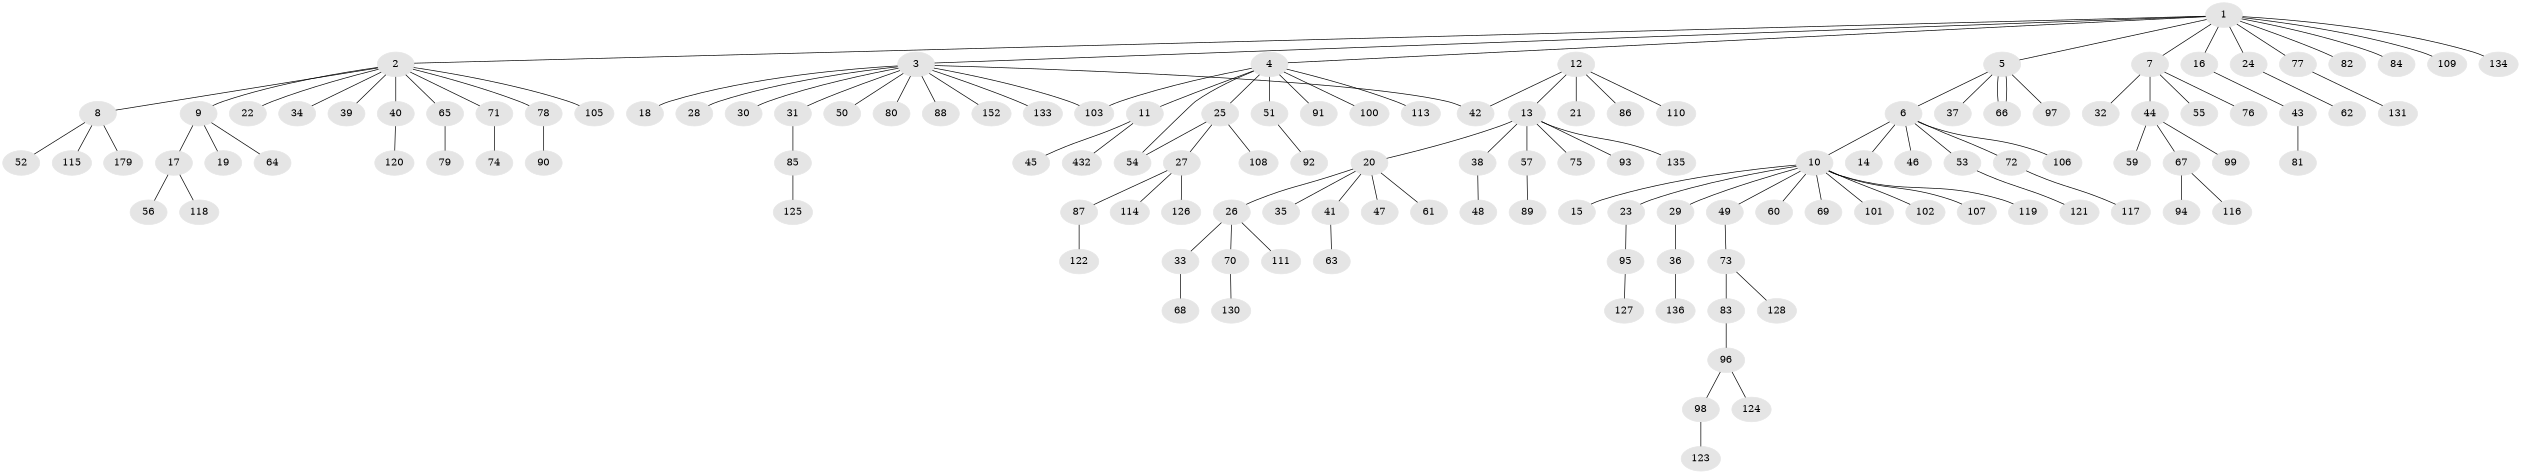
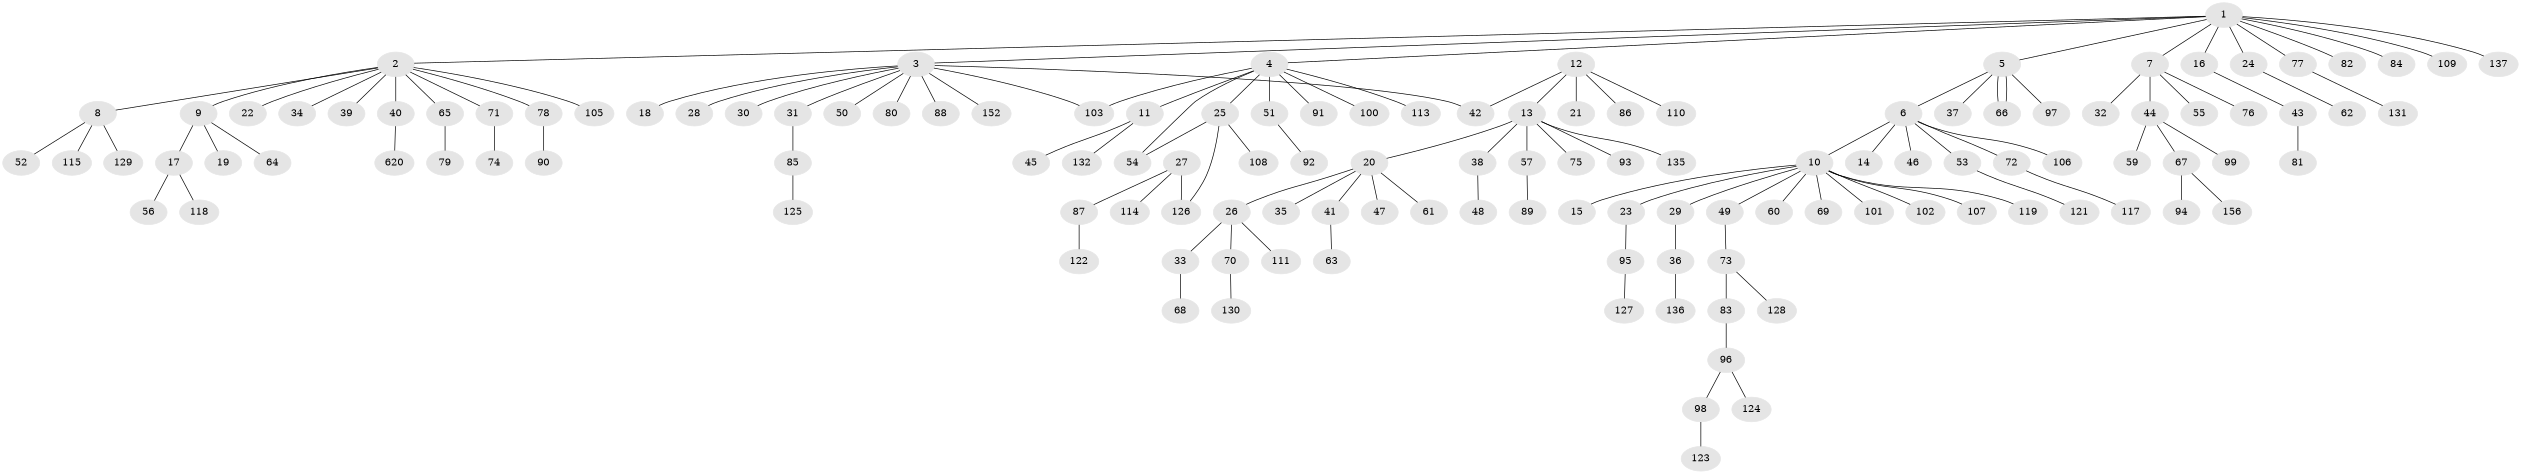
node "134": label "134" -> "137"
node "133": removed
edge "25" -- "27": now "25" -- "126"
node "179": label "179" -> "129"
node "120": label "120" -> "620"
node "432": label "432" -> "132"
node "116": label "116" -> "156"
